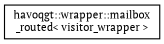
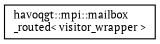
node "havoqgt::wrapper::mailbox _routed< visitor_wrapper >": label "havoqgt::wrapper::mailbox _routed< visitor_wrapper >" -> "havoqgt::mpi::mailbox _routed< visitor_wrapper >"
